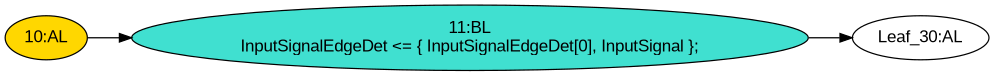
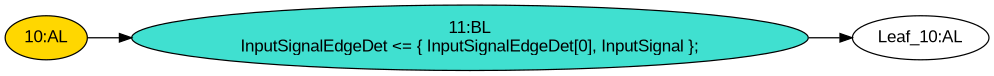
node "Leaf_30:AL": label "Leaf_30:AL" -> "Leaf_10:AL"
